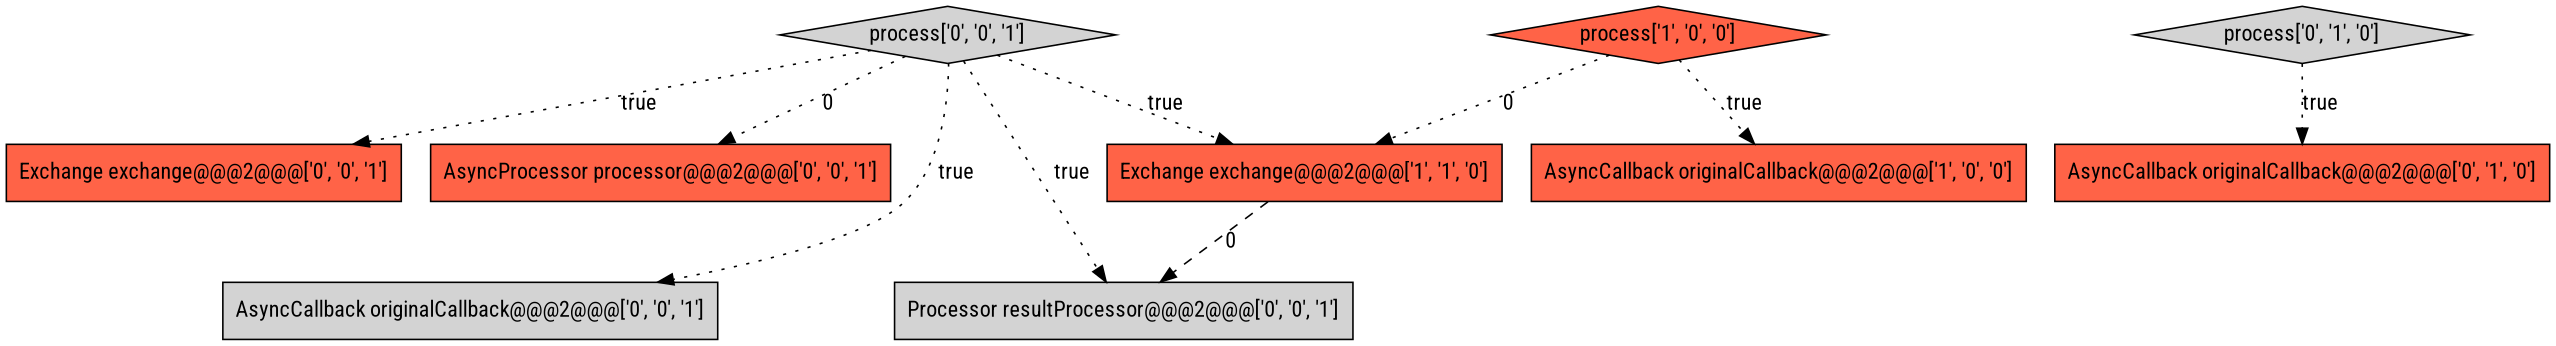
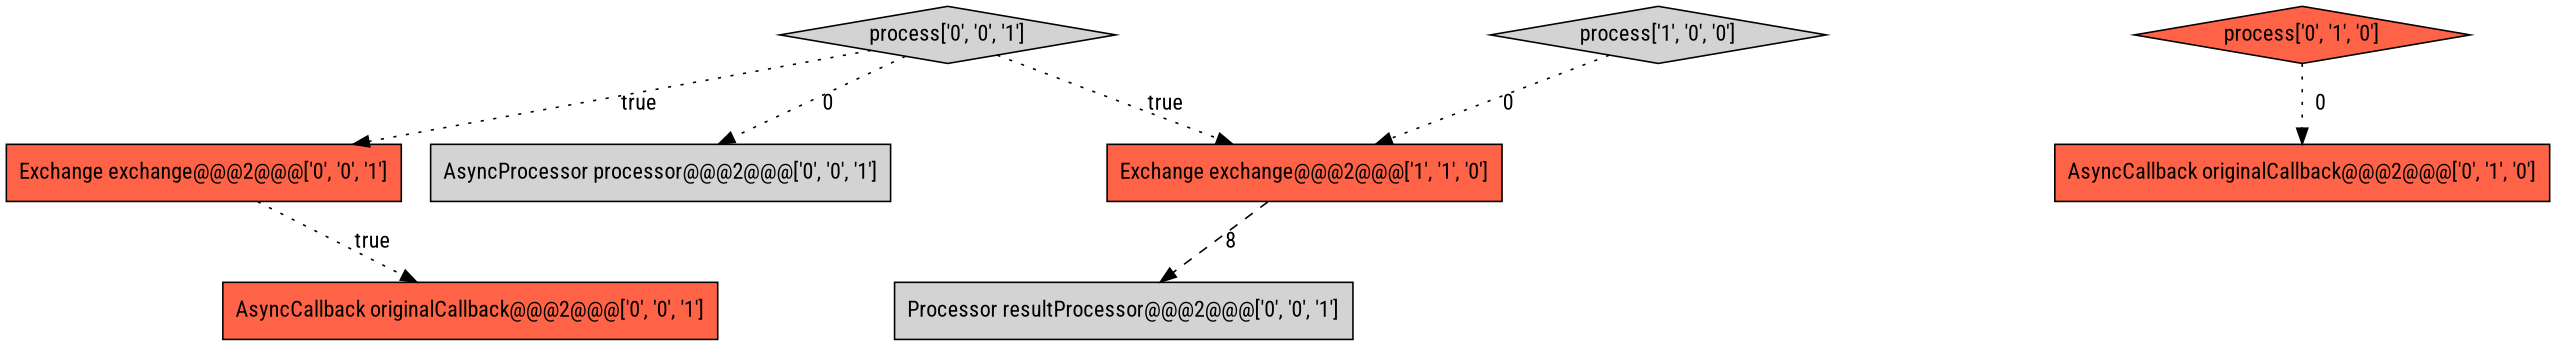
node "process['1', '0', '0']": fillcolor tomato -> lightgray
node "process['0', '1', '0']": fillcolor lightgray -> tomato
edge "process['0', '1', '0']" -> "AsyncCallback originalCallback@@@2@@@['0', '1', '0']": label "true" -> "0"
edge "process['0', '0', '1']" -> "Processor resultProcessor@@@2@@@['0', '0', '1']": removed, label "true"
node "AsyncProcessor processor@@@2@@@['0', '0', '1']": fillcolor tomato -> lightgray
node "AsyncCallback originalCallback@@@2@@@['1', '0', '0']": removed
edge "process['0', '0', '1']" -> "AsyncCallback originalCallback@@@2@@@['0', '0', '1']": now "Exchange exchange@@@2@@@['0', '0', '1']" -> "AsyncCallback originalCallback@@@2@@@['0', '0', '1']"
edge "Exchange exchange@@@2@@@['1', '1', '0']" -> "Processor resultProcessor@@@2@@@['0', '0', '1']": label "0" -> "8"
node "AsyncCallback originalCallback@@@2@@@['0', '0', '1']": fillcolor lightgray -> tomato
